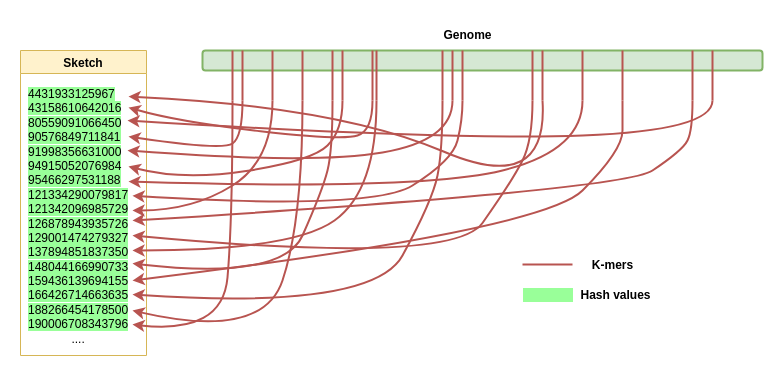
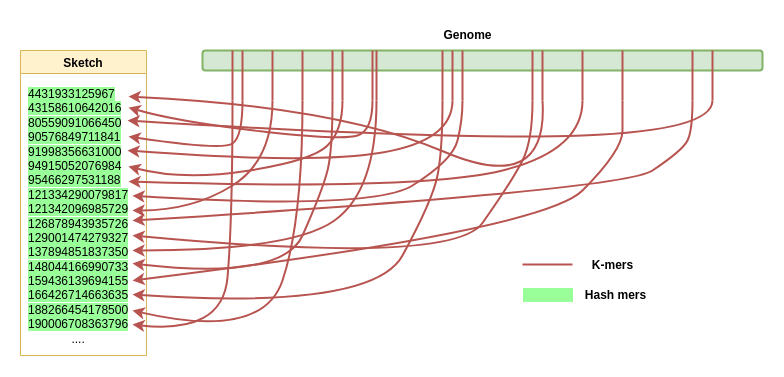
node "4431933125967 43158610642016 80559091066450 90576849711841 91998356631000 94915052076984 95466297531188 121334290079817 121342096985729 126878943935726 129001474279327 137894851837350 148044166990733 159436139694155 166426714663635 188266454178500 190006708343796 ....": label "4431933125967 43158610642016 80559091066450 90576849711841 91998356631000 94915052076984 95466297531188 121334290079817 121342096985729 126878943935726 129001474279327 137894851837350 148044166990733 159436139694155 166426714663635 188266454178500 190006708343796 ...." -> "4431933125967 43158610642016 80559091066450 90576849711841 91998356631000 94915052076984 95466297531188 121334290079817 121342096985729 126878943935726 129001474279327 137894851837350 148044166990733 159436139694155 166426714663635 188266454178500 190006708363796 ...."
node "Hash values": label "Hash values" -> "Hash mers"
